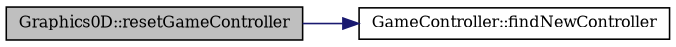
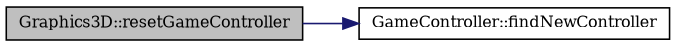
node "Graphics0D::resetGameController": label "Graphics0D::resetGameController" -> "Graphics3D::resetGameController"
